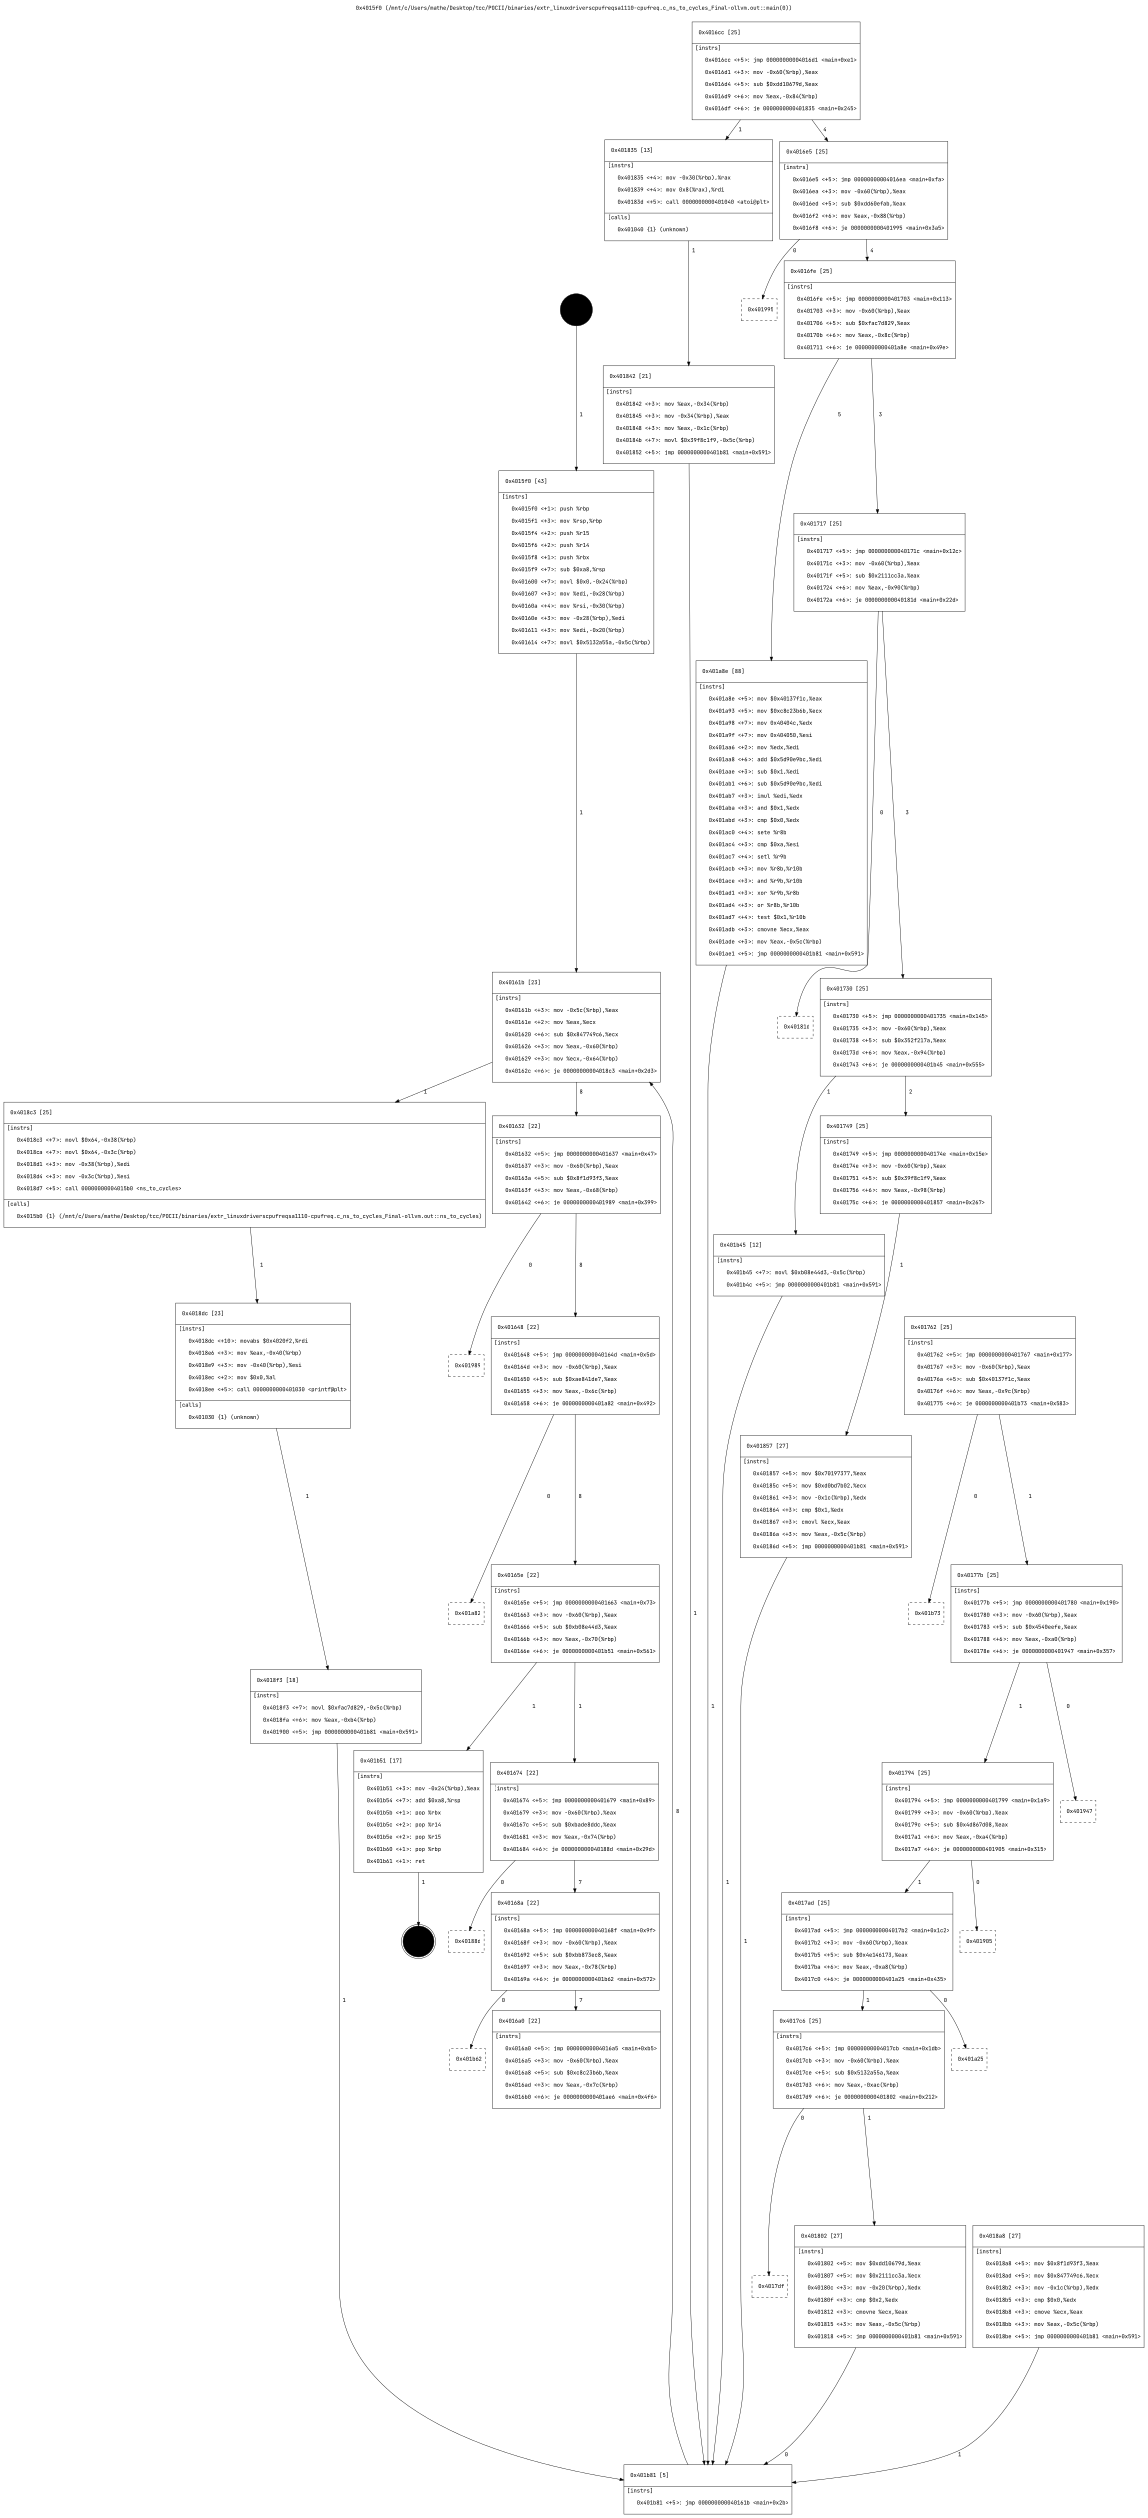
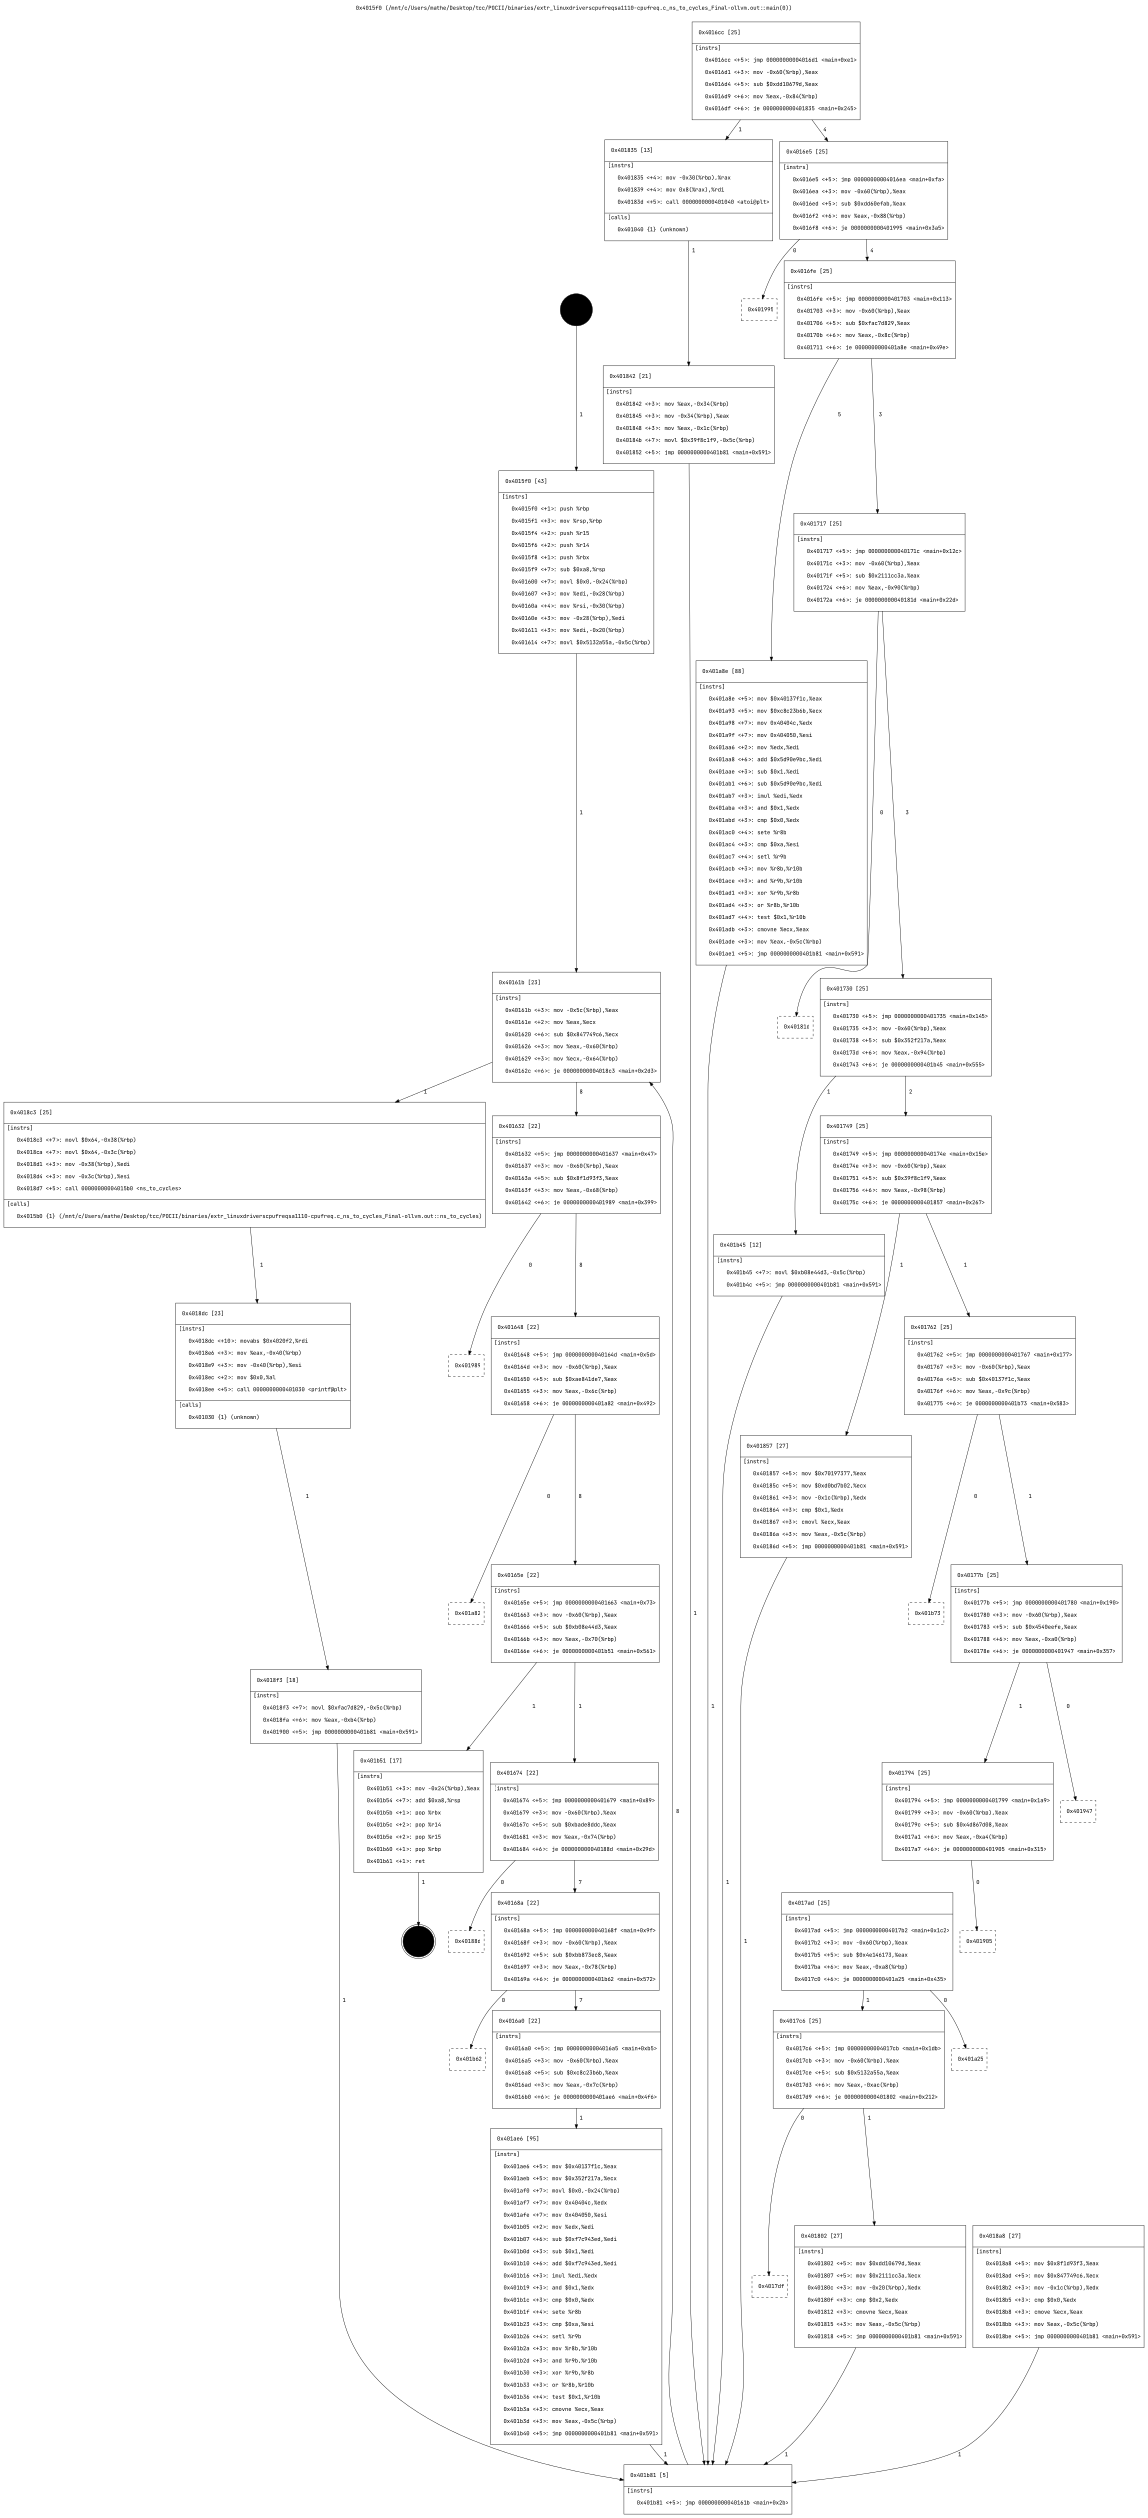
edge "0x401749 [25]" -> "0x401762 [25]": added, label "1"
edge "0x401794 [25]" -> "0x4017ad [25]": removed, label "1"
node "0x401ae6 [95]": added
edge "0x401802 [27]" -> "0x401b81 [5]": label " 0" -> " 1"
